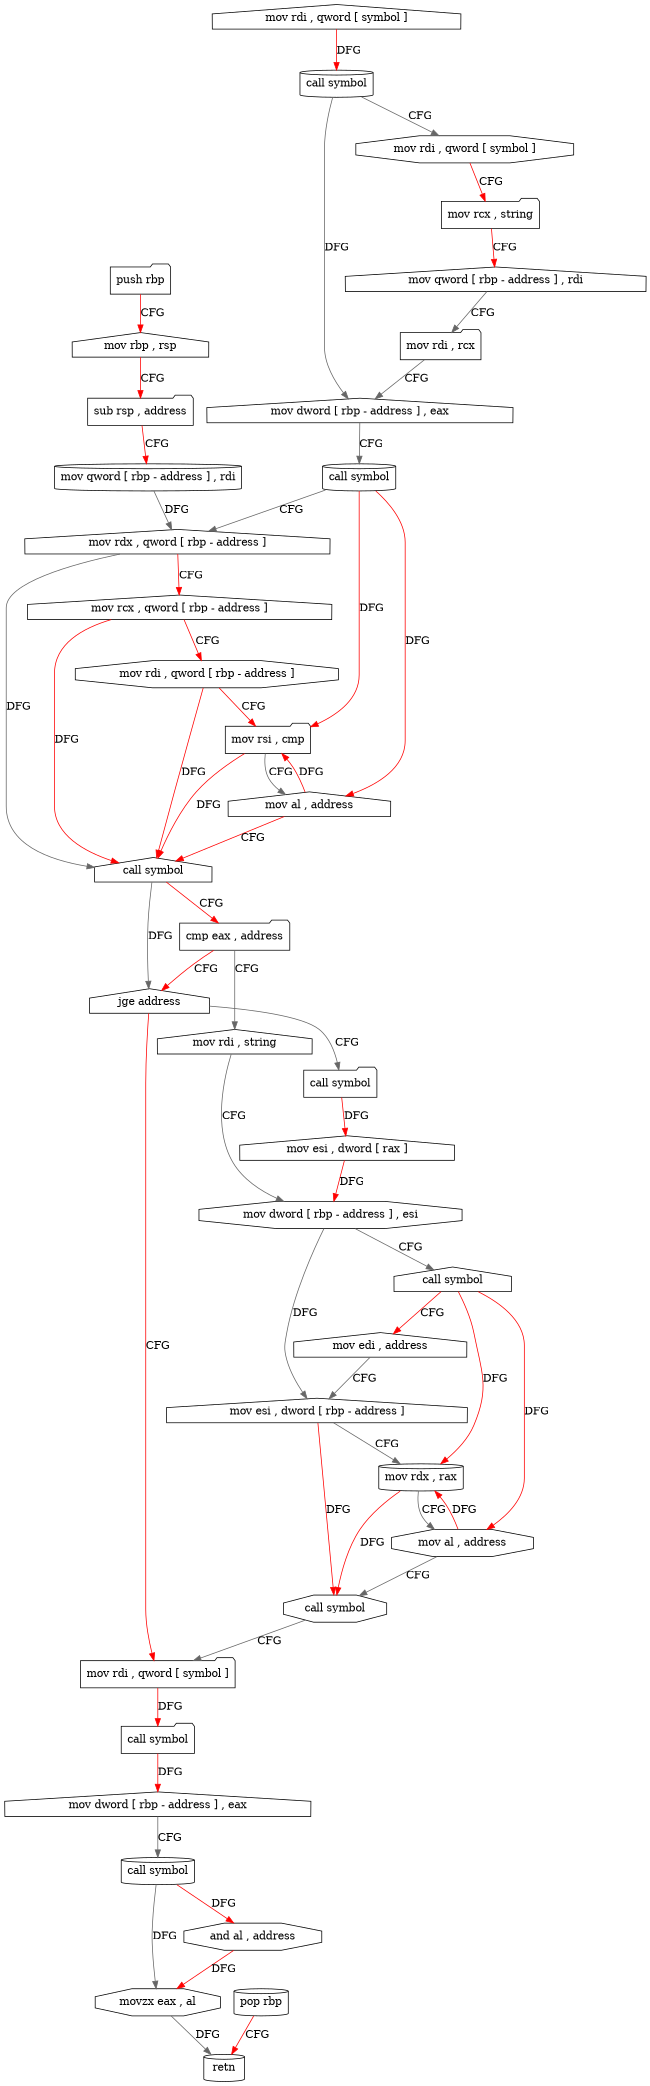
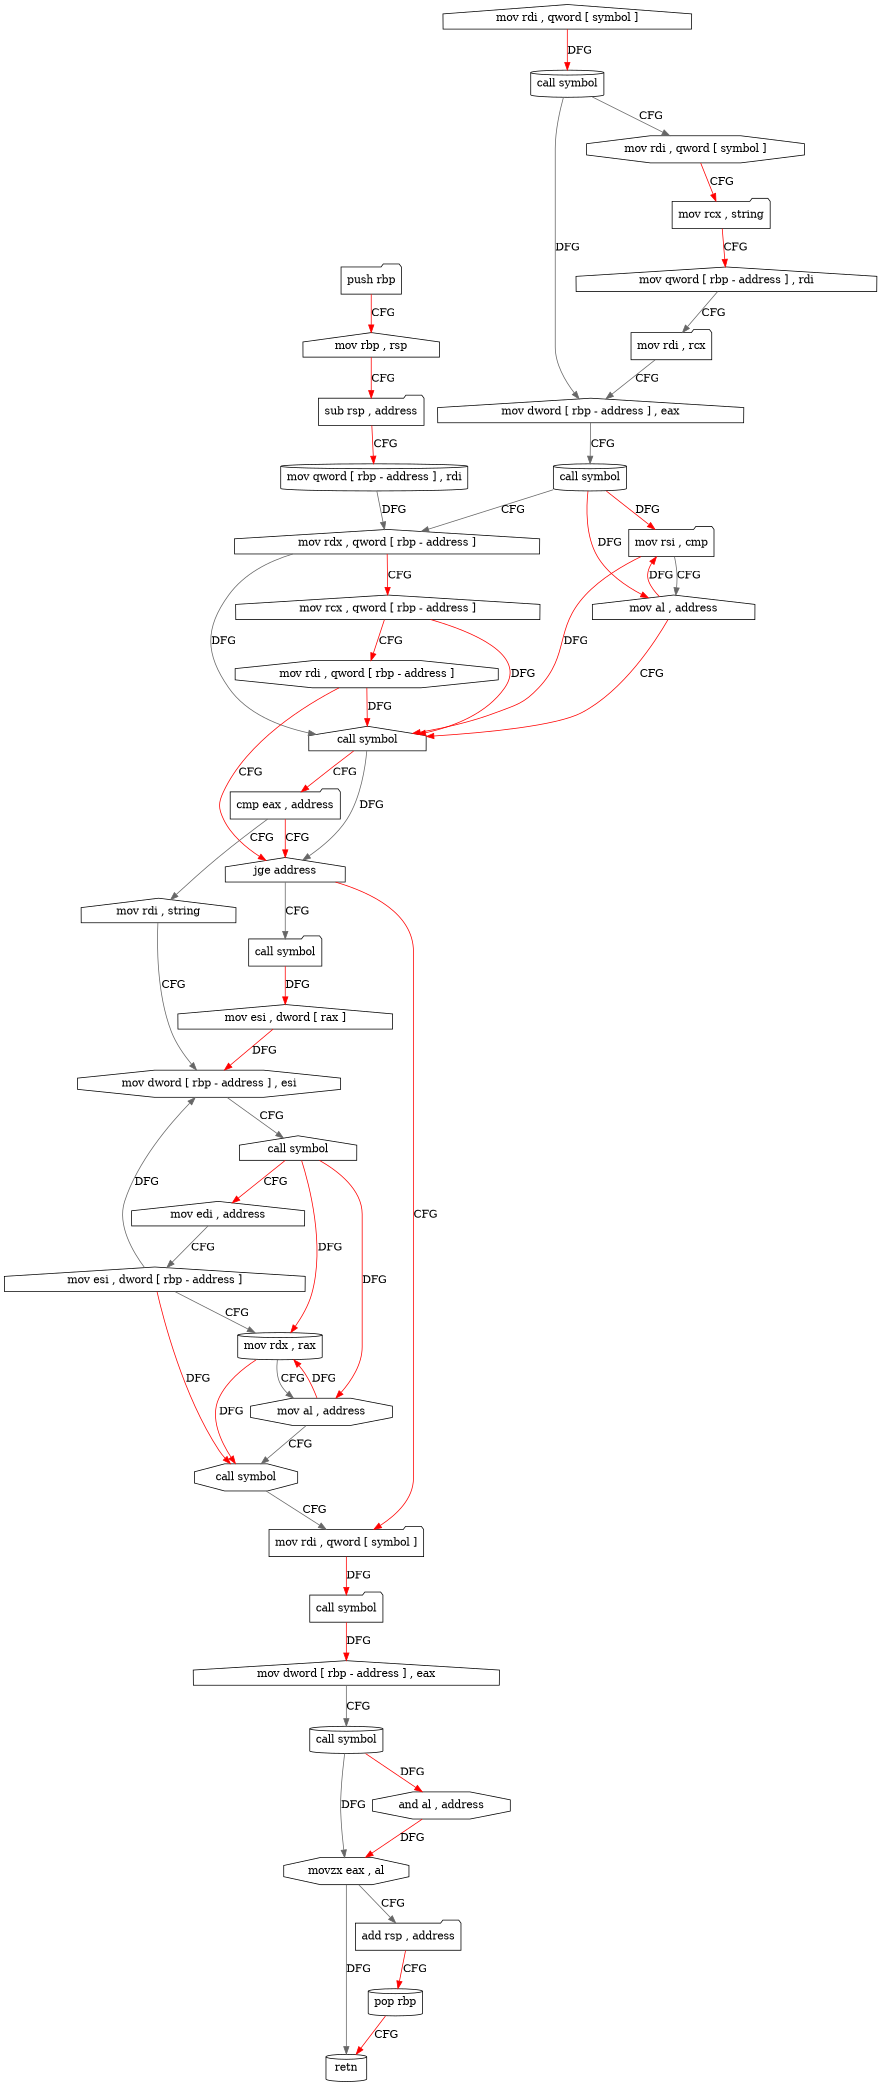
edge "mov rdi , qword [ rbp - address ]" -> "mov rsi , cmp": now "mov rdi , qword [ rbp - address ]" -> "jge address"
edge "mov dword [ rbp - address ] , esi" -> "mov esi , dword [ rbp - address ]": reversed
node "add rsp , address": added
